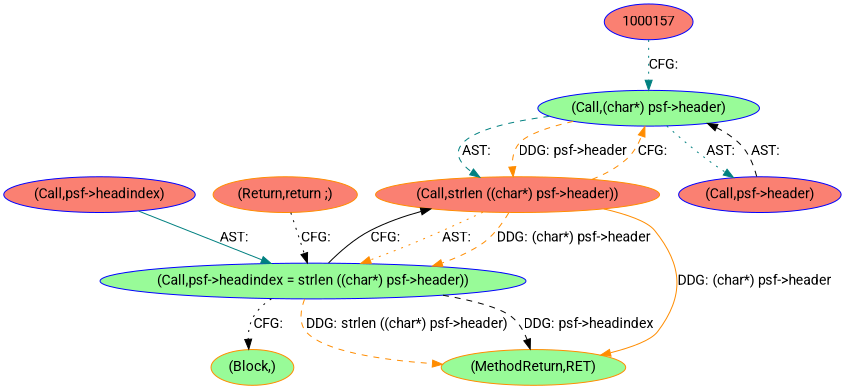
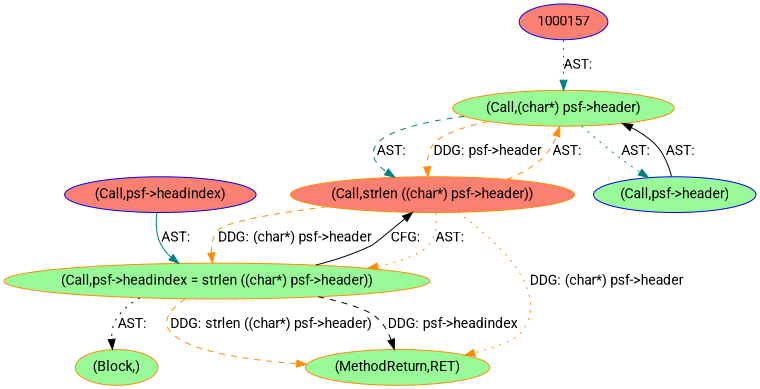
edge "1000157" -> "(Call,(char*) psf->header)": label "CFG: " -> "AST: "
node "(Call,(char*) psf->header)": color blue -> darkorange
edge "(Call,psf->header)" -> "(Call,(char*) psf->header)": style dashed -> solid
edge "(Call,strlen ((char*) psf->header))" -> "(Call,(char*) psf->header)": label "CFG: " -> "AST: "
node "(Return,return ;)": removed
node "(Call,psf->header)": fillcolor salmon -> palegreen
edge "(Call,strlen ((char*) psf->header))" -> "(MethodReturn,RET)": style solid -> dotted
node "(Call,psf->headindex = strlen ((char*) psf->header))": color blue -> darkorange
edge "(Call,psf->headindex = strlen ((char*) psf->header))" -> "(Block,)": label "CFG: " -> "AST: "
